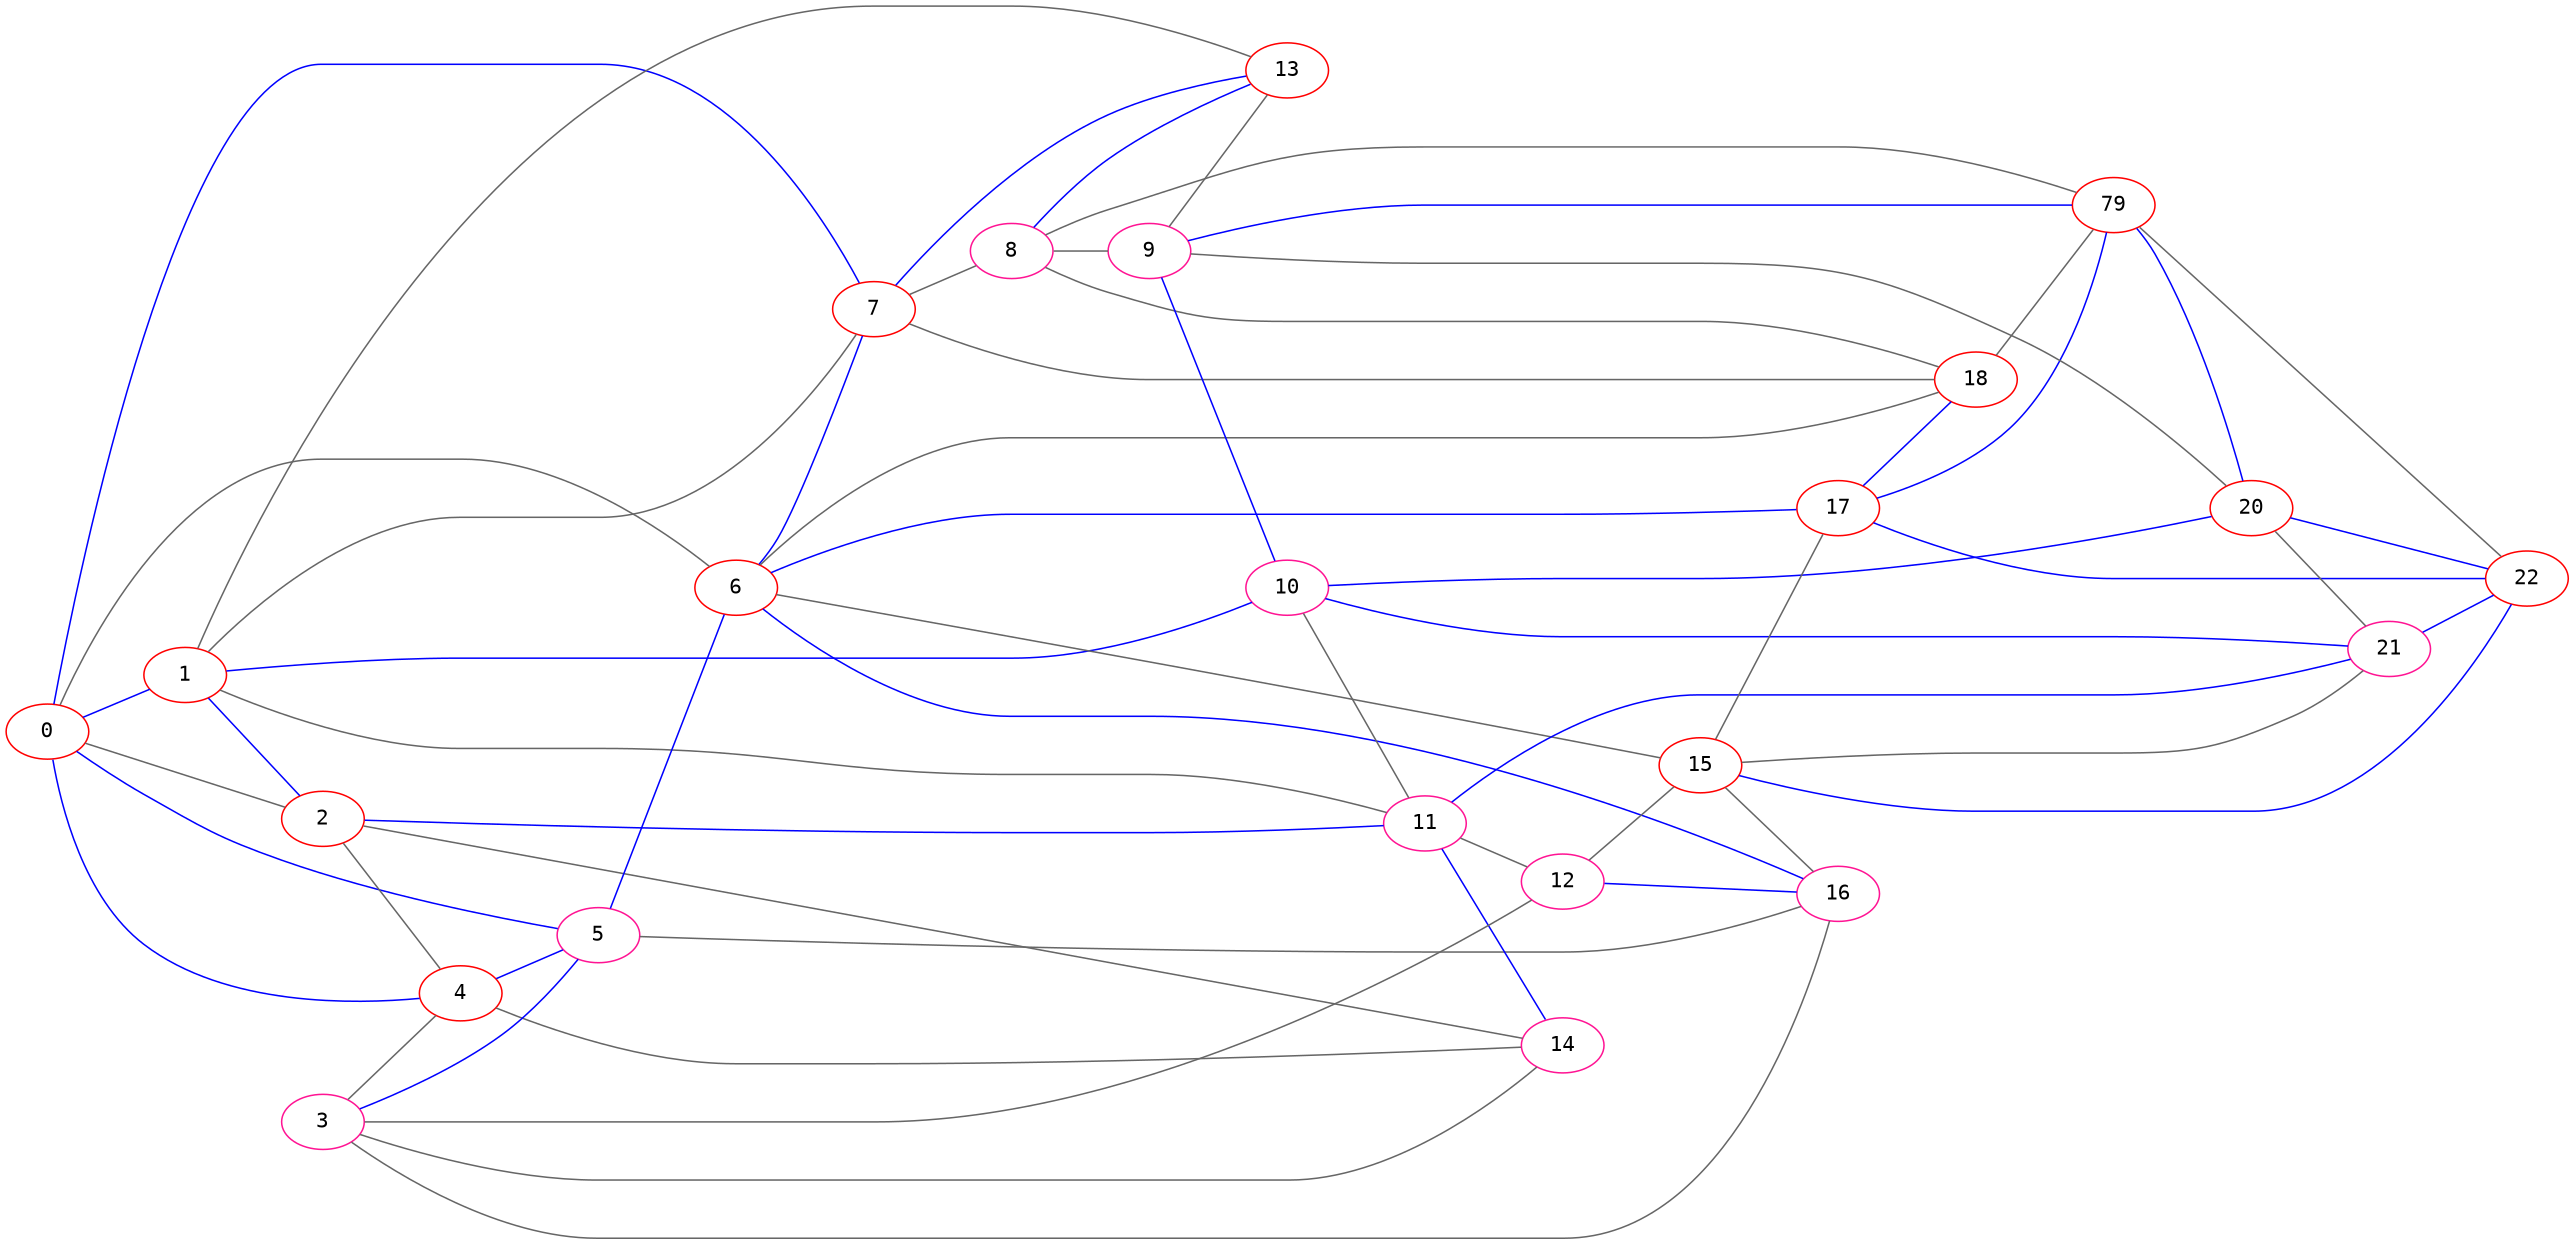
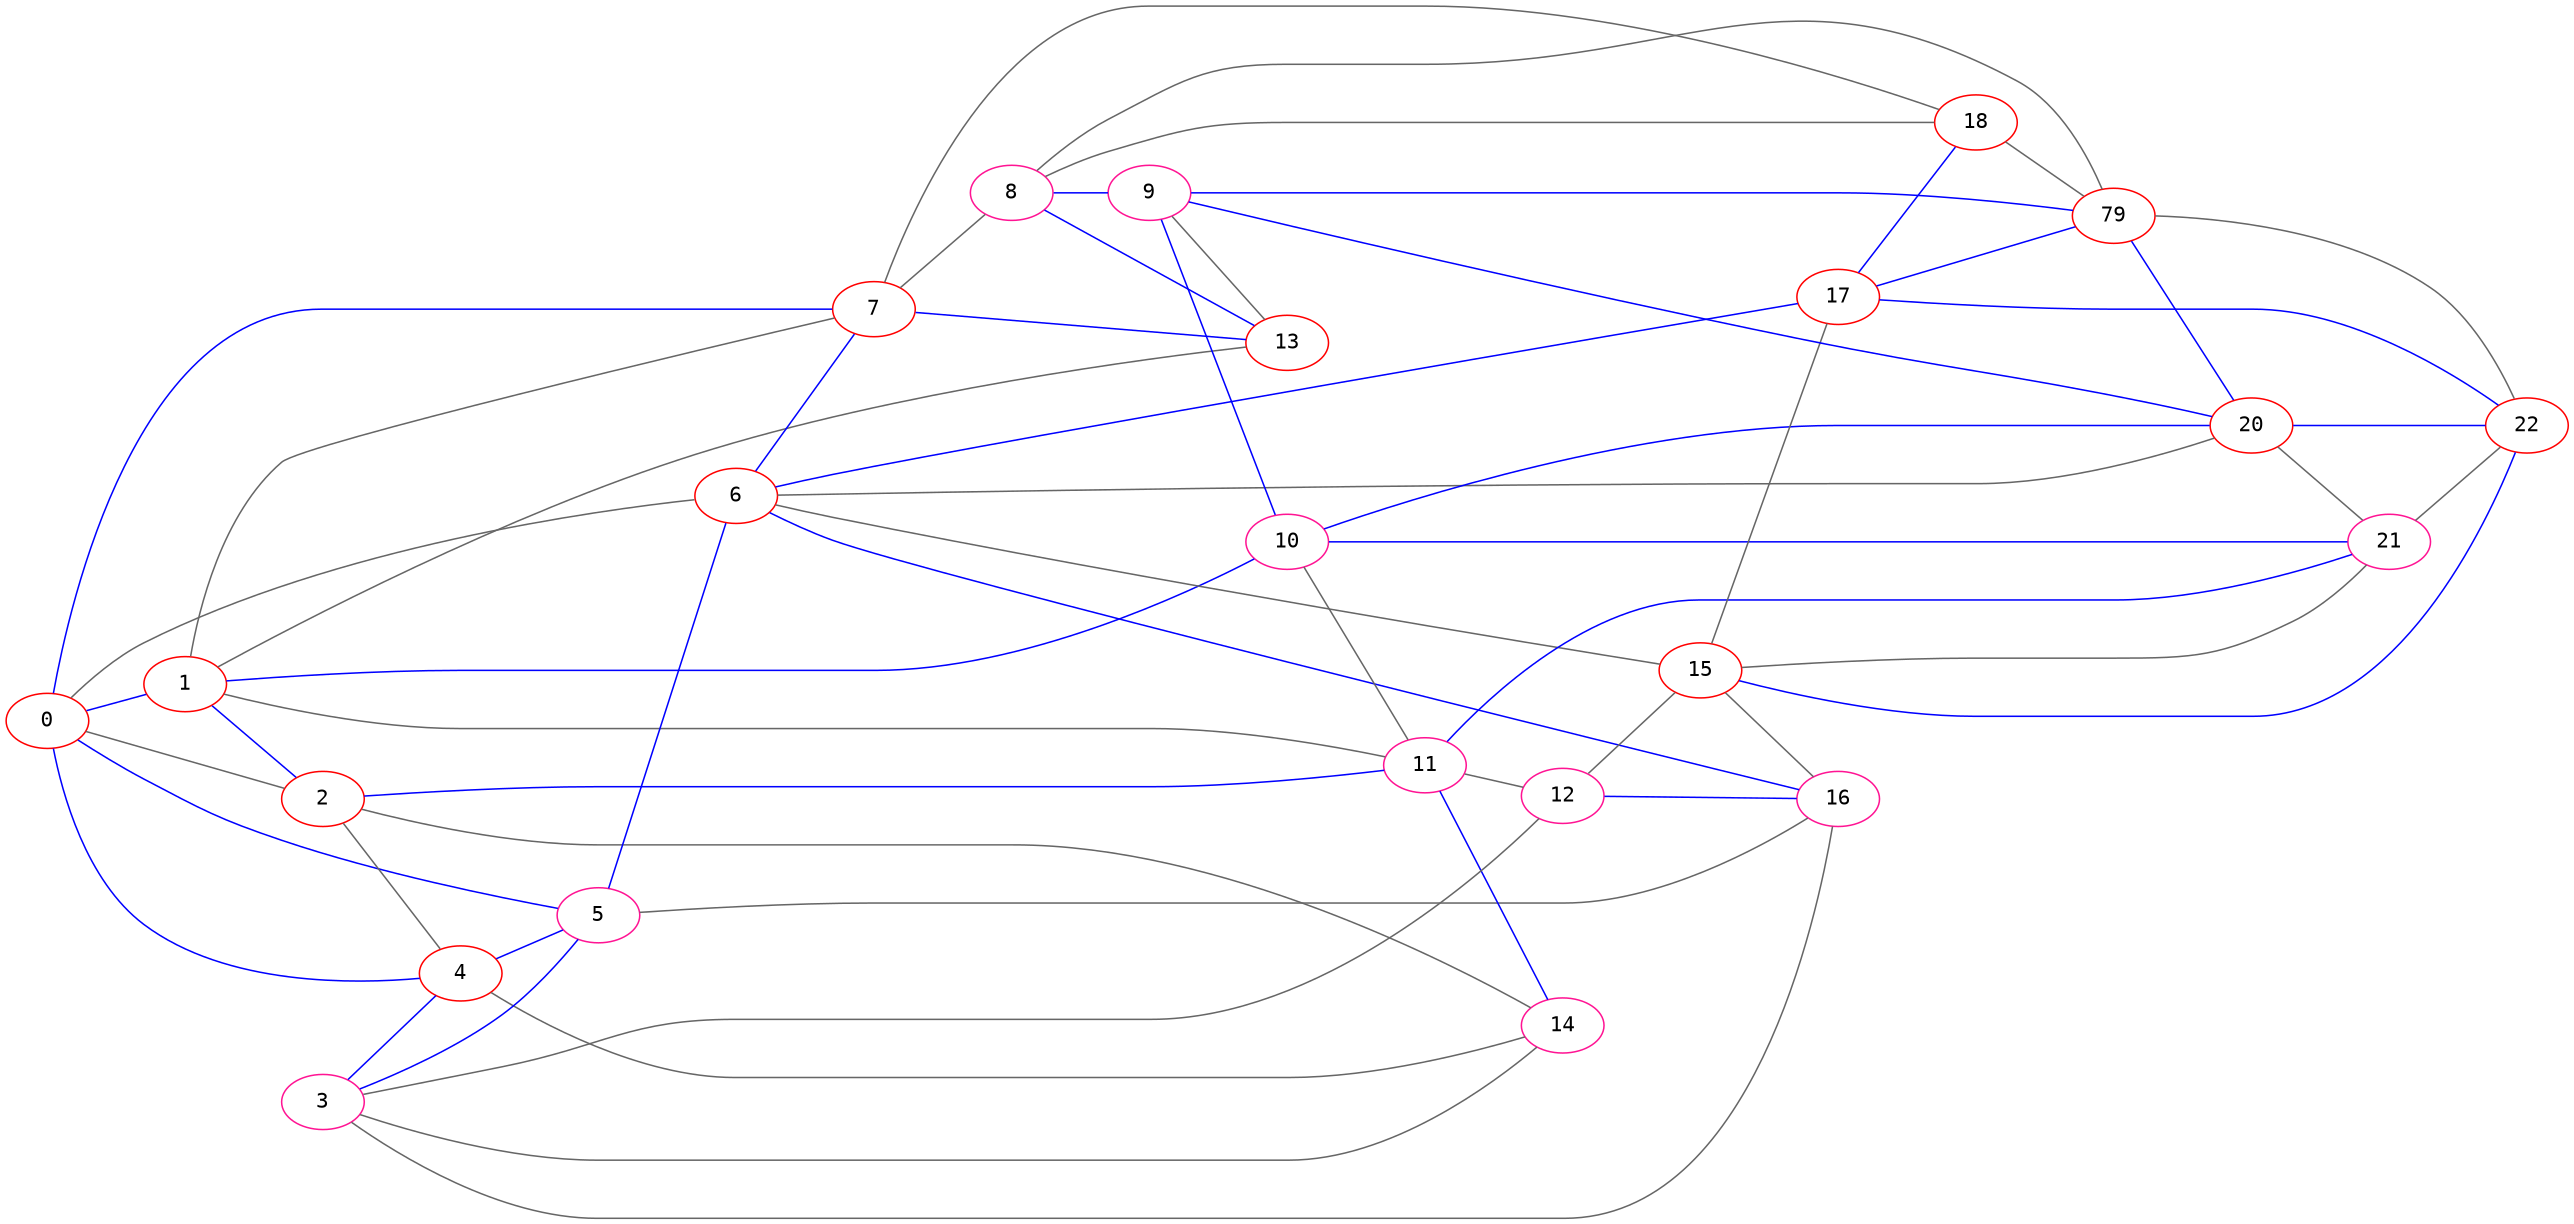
edge "8" -- "9": color gray40 -> blue
edge "9" -- "20": color gray40 -> blue
edge "18" -- "6": now "20" -- "6"
edge "22" -- "21": color blue -> gray40
edge "4" -- "3": color gray40 -> blue
